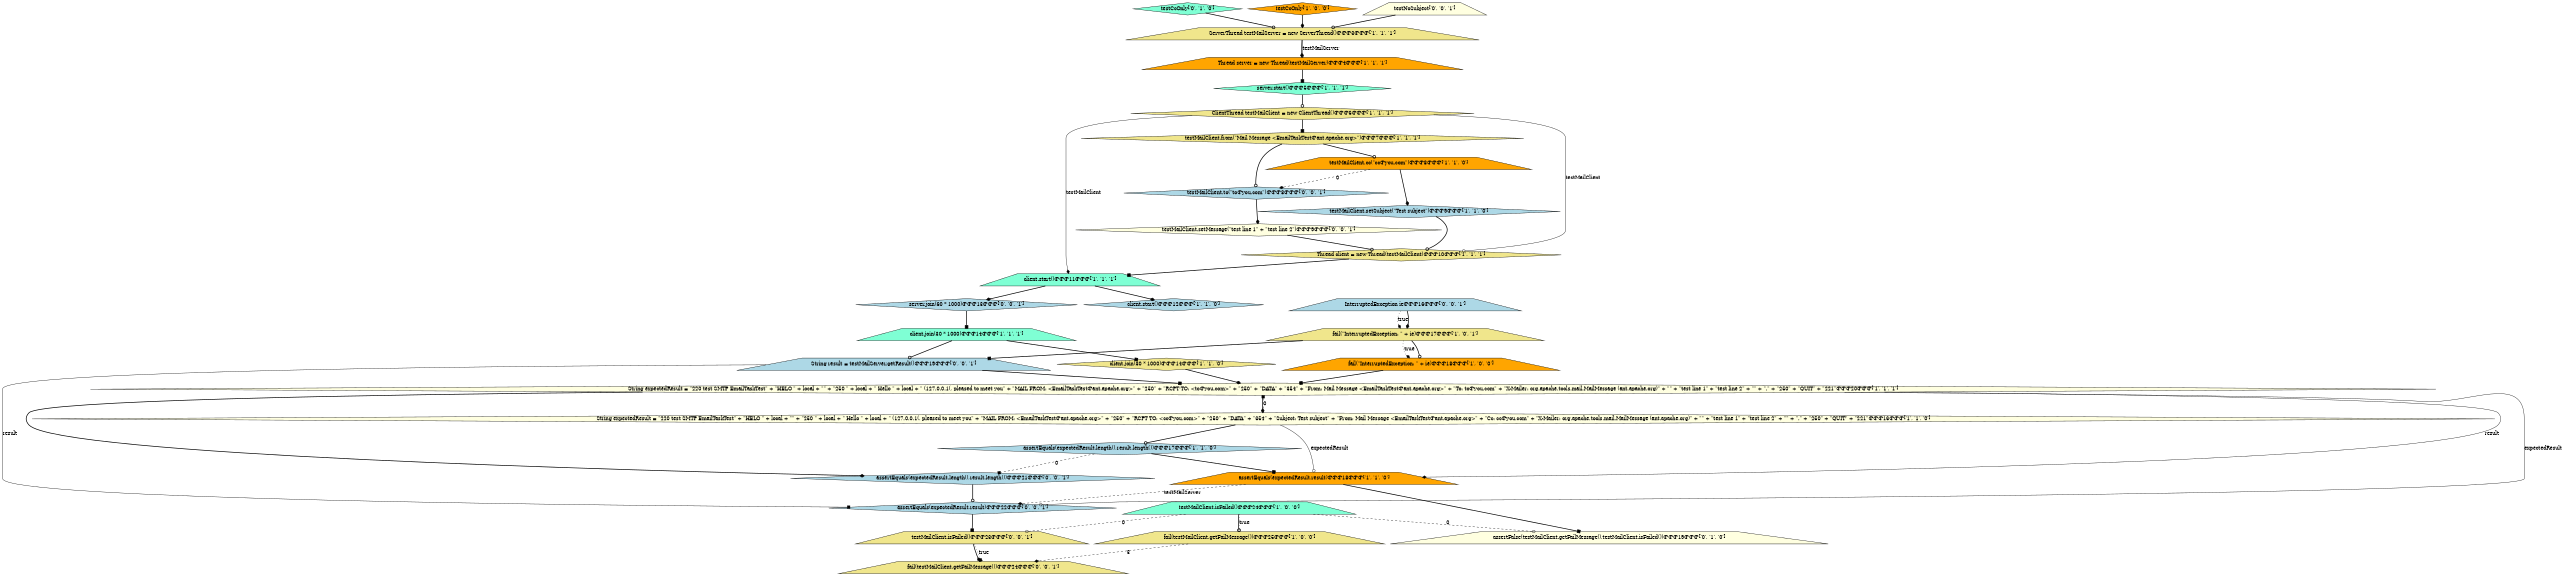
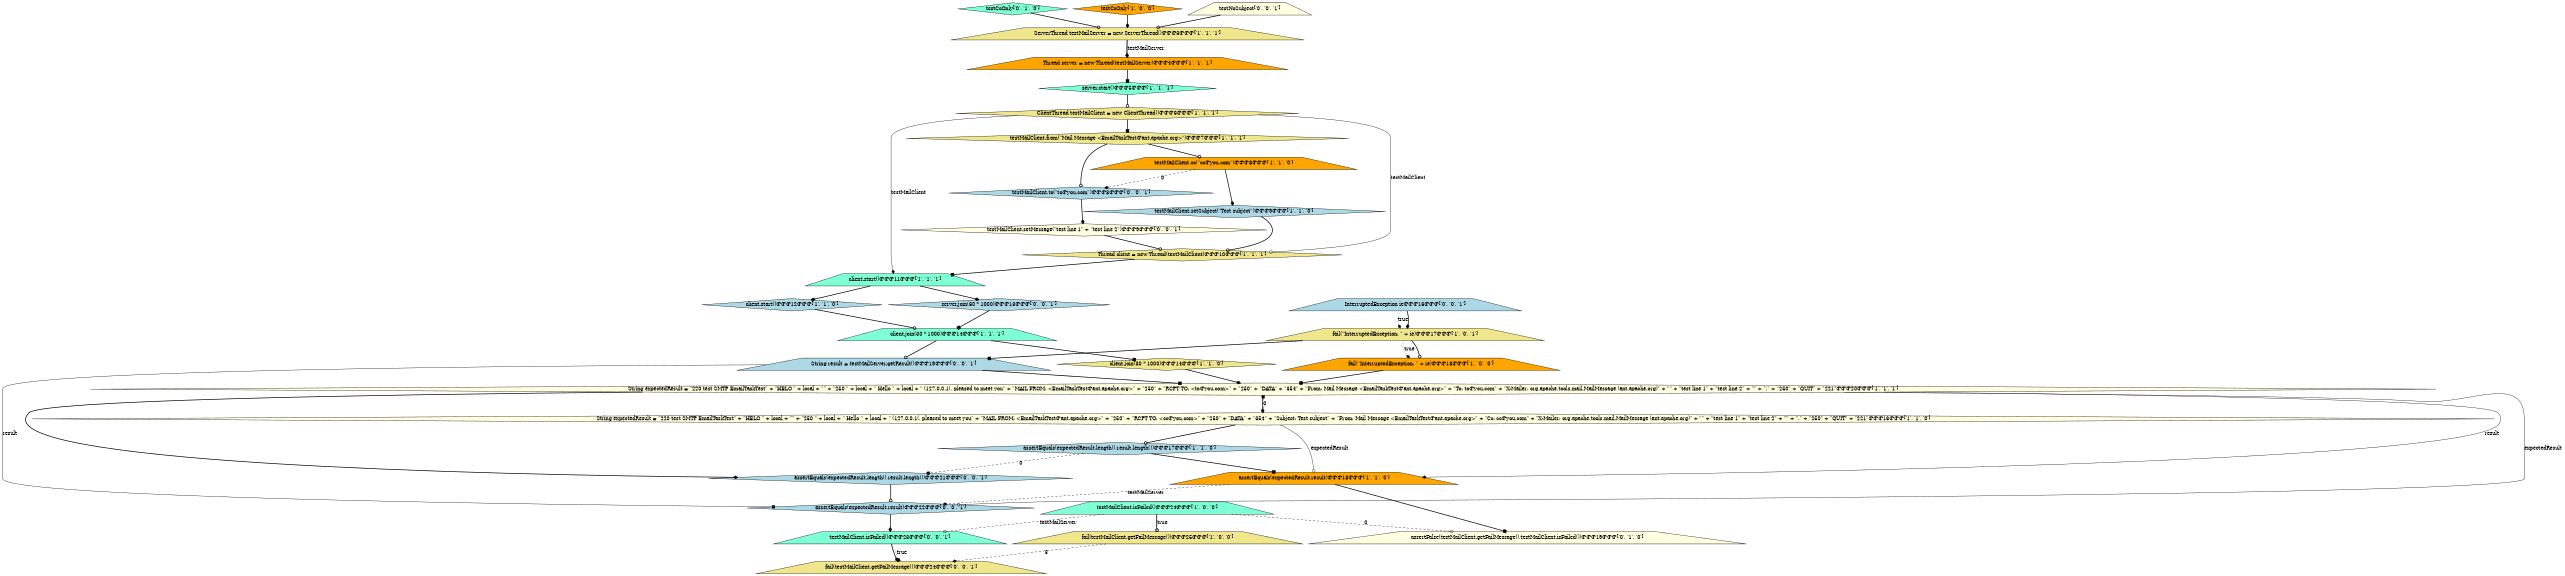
edge "client.start()@@@12@@@['1', '1', '0']" -> "client.join(30 * 1000)@@@14@@@['1', '1', '1']": added
edge "assertEquals(expectedResult,result)@@@22@@@['0', '0', '1']" -> "testMailClient.isFailed()@@@23@@@['0', '0', '1']": arrowhead box -> diamond
edge "testMailClient.isFailed()@@@24@@@['1', '0', '0']" -> "testMailClient.isFailed()@@@23@@@['0', '0', '1']": label "0" -> "testMailServer"
node "testMailClient.isFailed()@@@23@@@['0', '0', '1']": fillcolor khaki -> aquamarine
